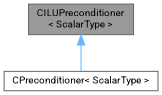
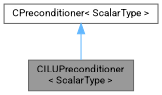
edge "CPreconditioner< ScalarType >" -> "CILUPreconditioner < ScalarType >": reversed
